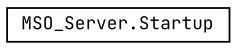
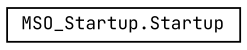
node "MSO_Server.Startup": label "MSO_Server.Startup" -> "MSO_Startup.Startup"
